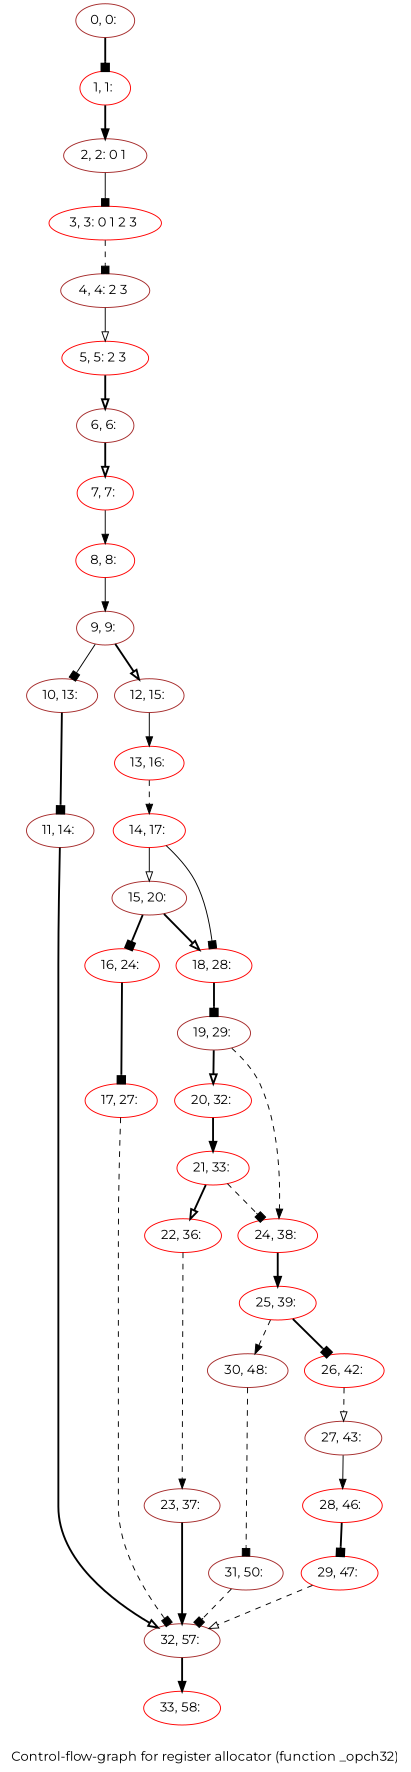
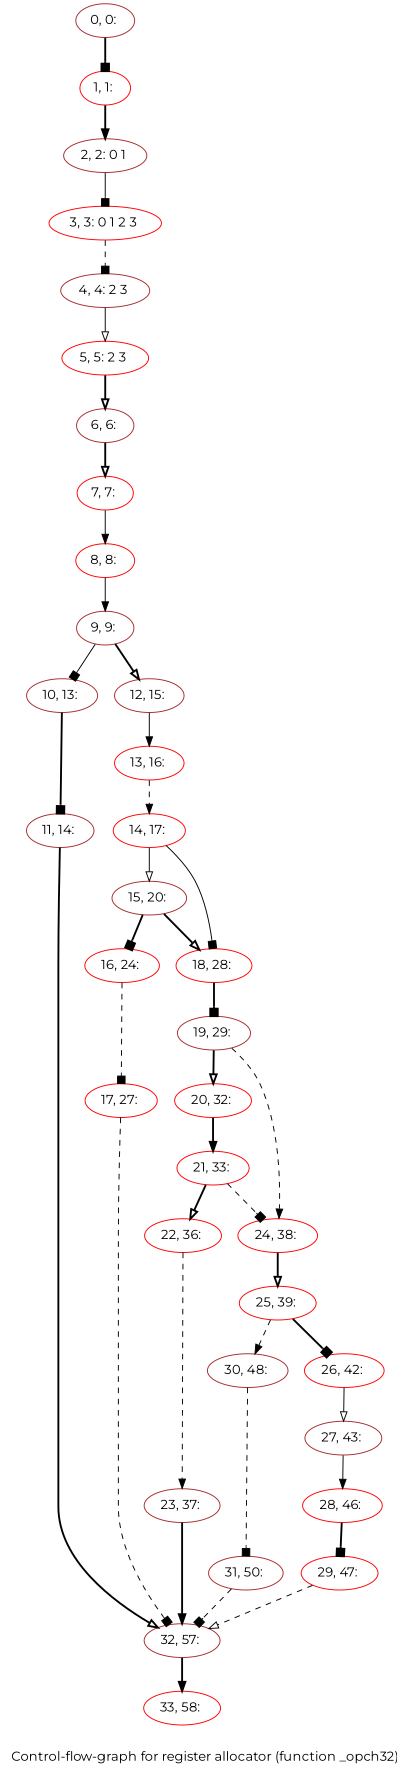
edge "16, 24:" -> "17, 27:": style bold -> dashed
edge "24, 38:" -> "25, 39:": arrowhead normal -> onormal
edge "26, 42:" -> "27, 43:": style dashed -> solid
